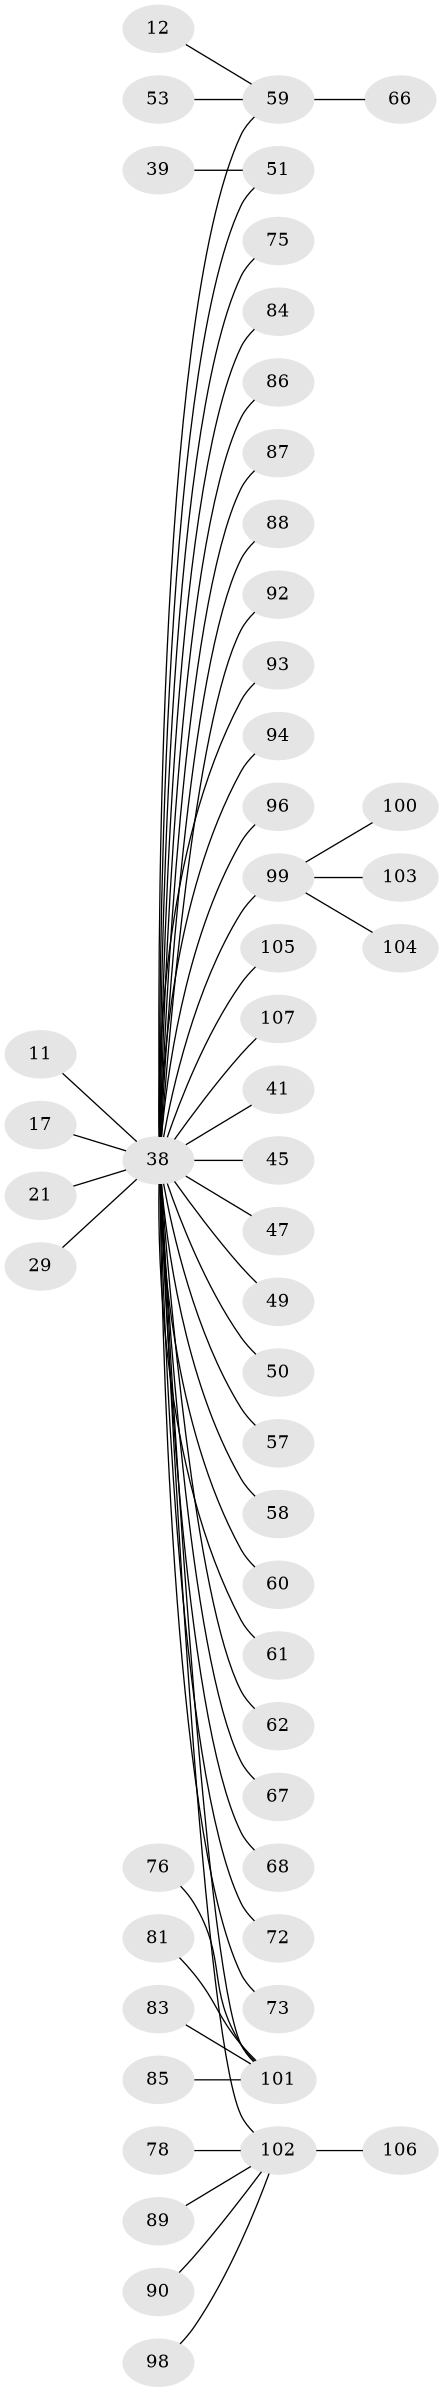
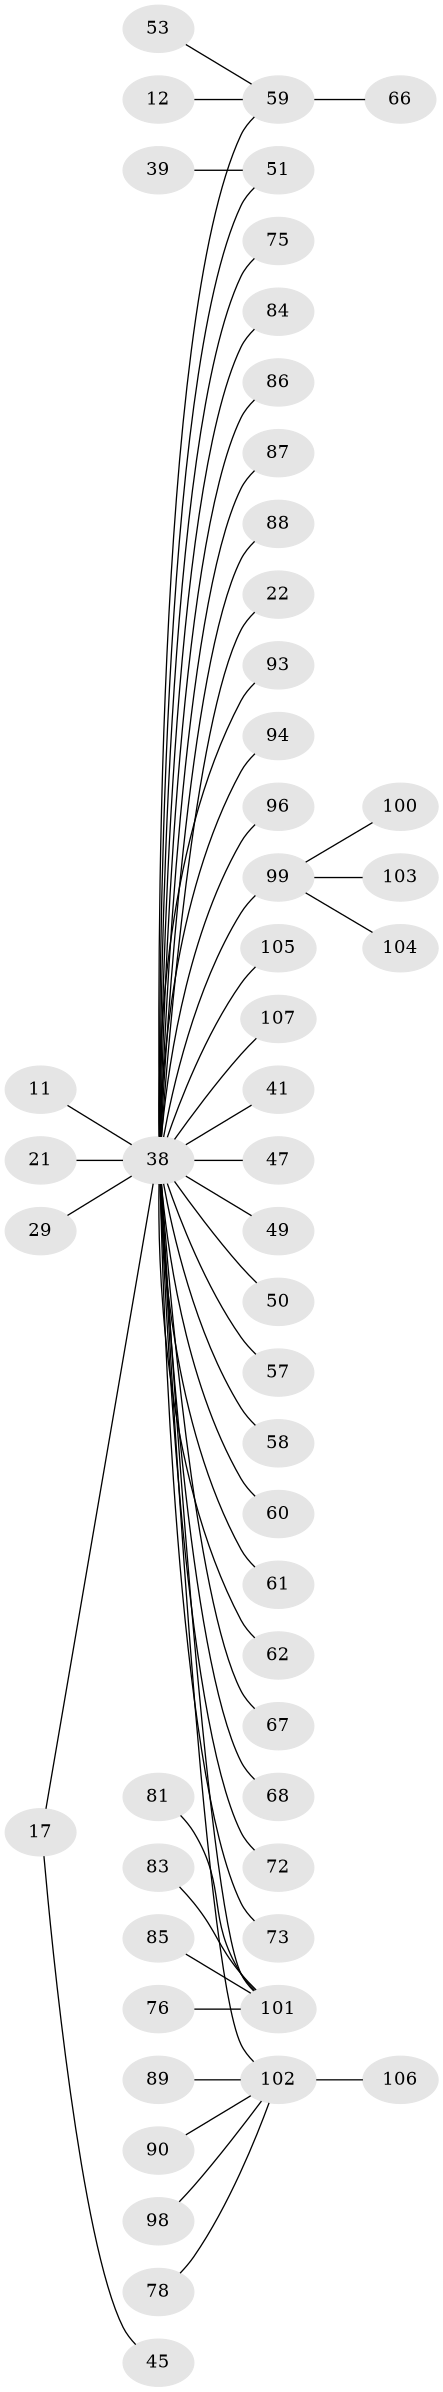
node "92": label "92" -> "22"
edge "38" -- "45": now "17" -- "45"
